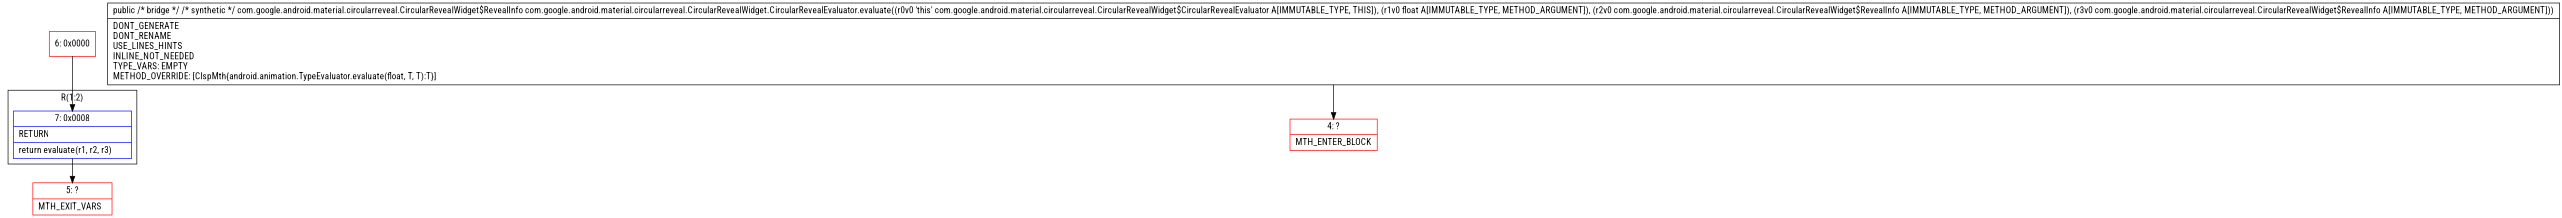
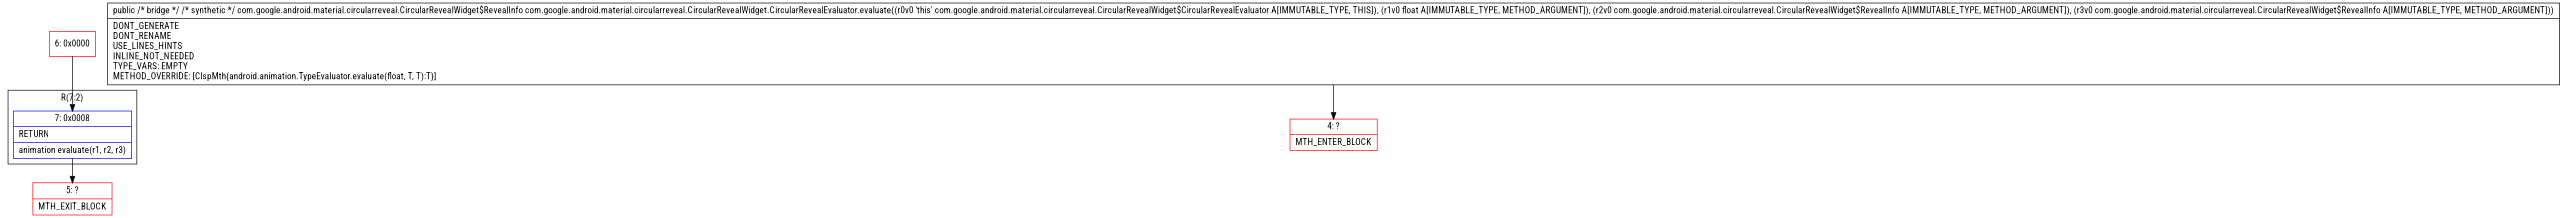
cluster "R(1:2)": label "R(1:2)" -> "R(7:2)"
node "7: 0x0008": text "return evaluate(r1, r2, r3)" -> "animation evaluate(r1, r2, r3)"
node "5: ?": text "MTH_EXIT_VARS" -> "MTH_EXIT_BLOCK"
